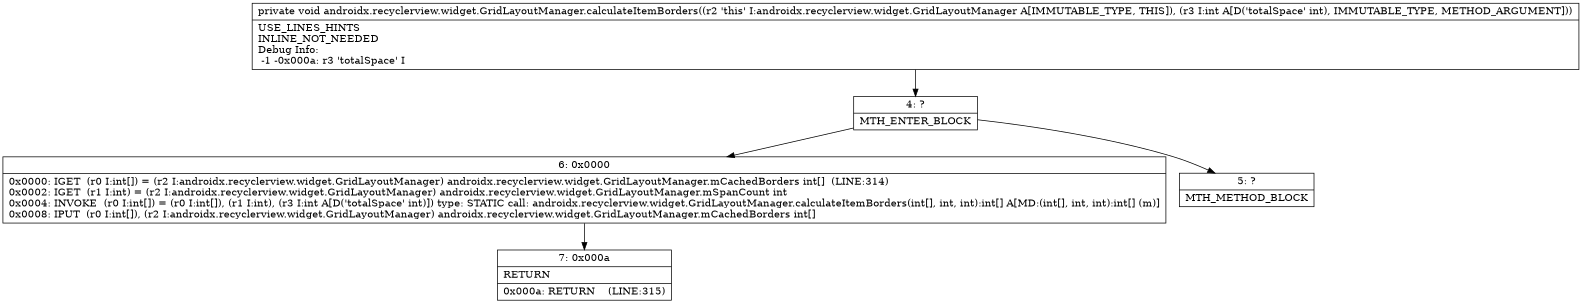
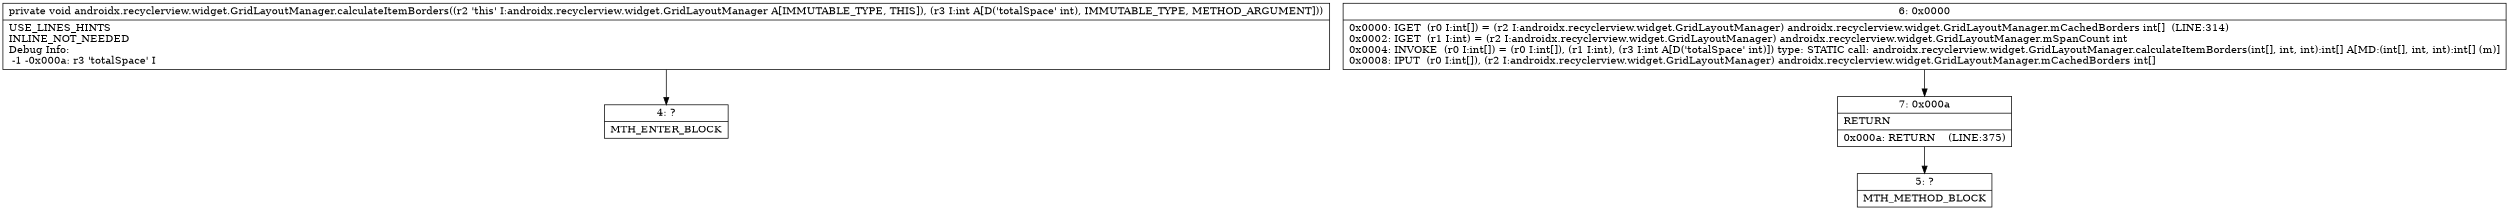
edge "4: ?" -> "5: ?": now "7: 0x000a" -> "5: ?"
edge "4: ?" -> "6: 0x0000": removed
node "7: 0x000a": text "0x000a: RETURN    (LINE:315)" -> "0x000a: RETURN    (LINE:375)"
